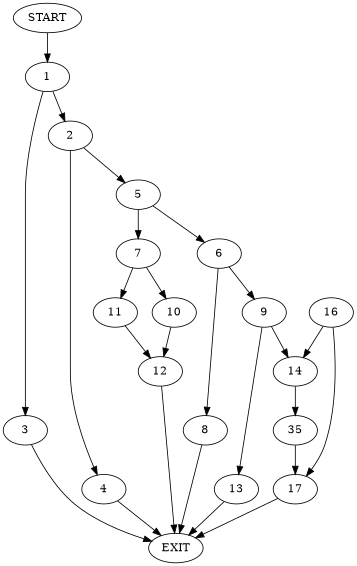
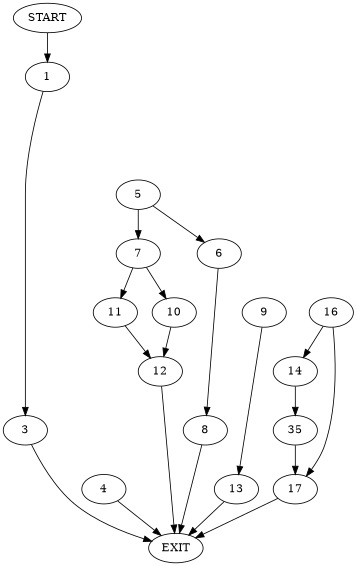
node "2": removed
edge "6" -> "9": removed
edge "9" -> "14": removed
